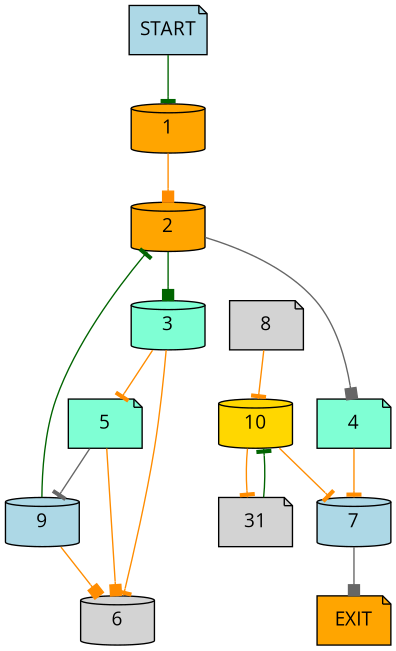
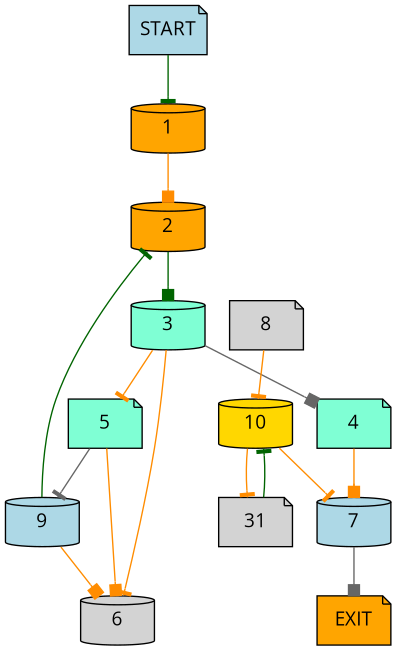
edge "2" -> "4": now "3" -> "4"
edge "4" -> "7": arrowhead tee -> box
